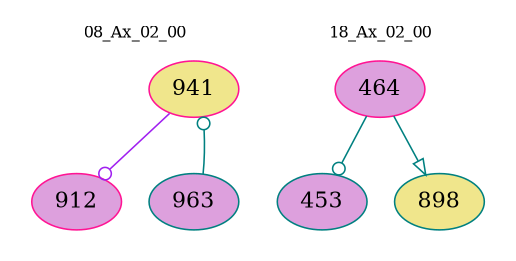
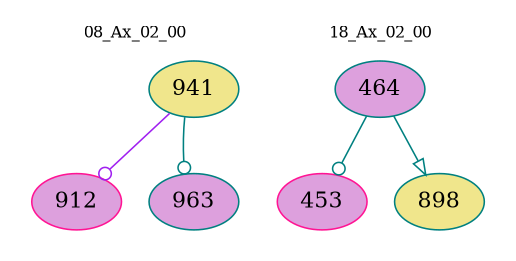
node "941": color deeppink -> teal
node "464": color deeppink -> teal
edge "963" -> "941": reversed
node "453": color teal -> deeppink
